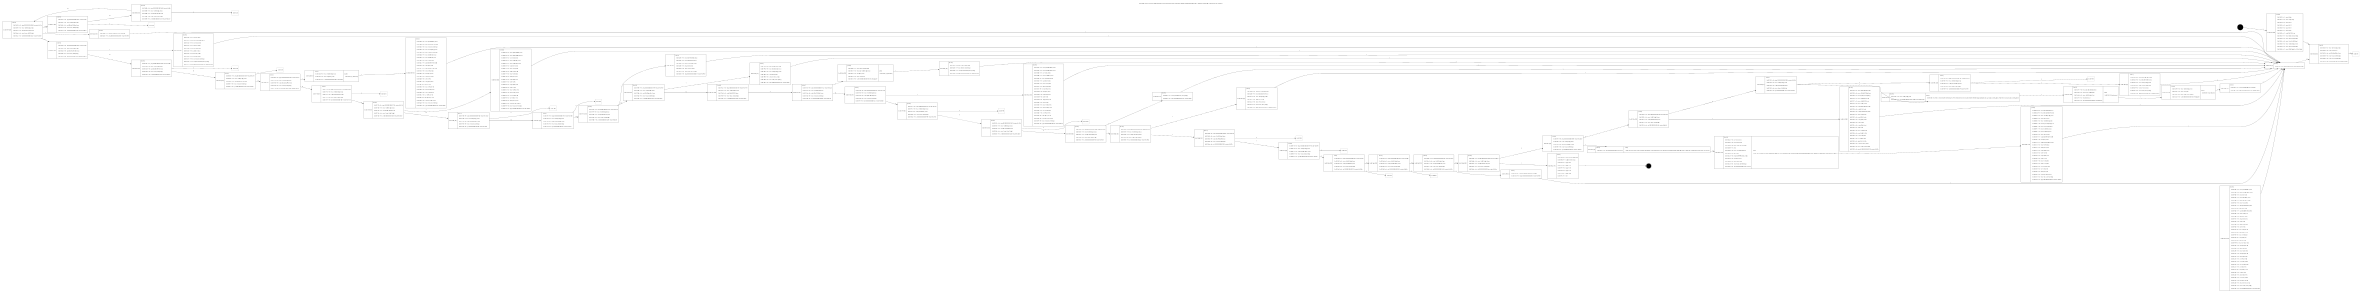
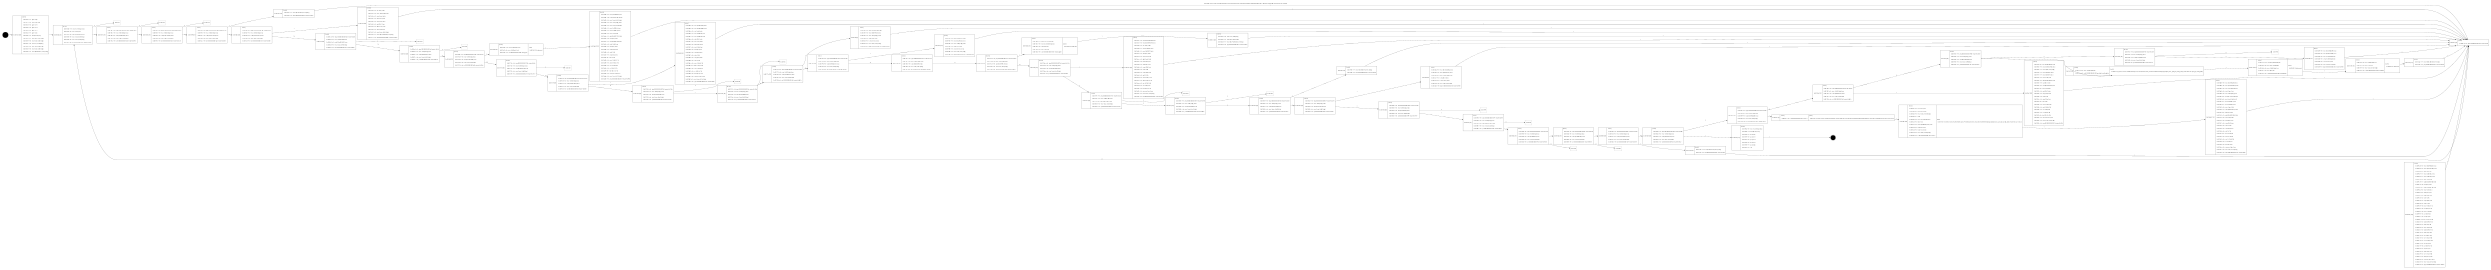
edge "0x401699 [25]" -> "0x401667 [25]": now "0x40164d [26]" -> "0x401667 [25]"
